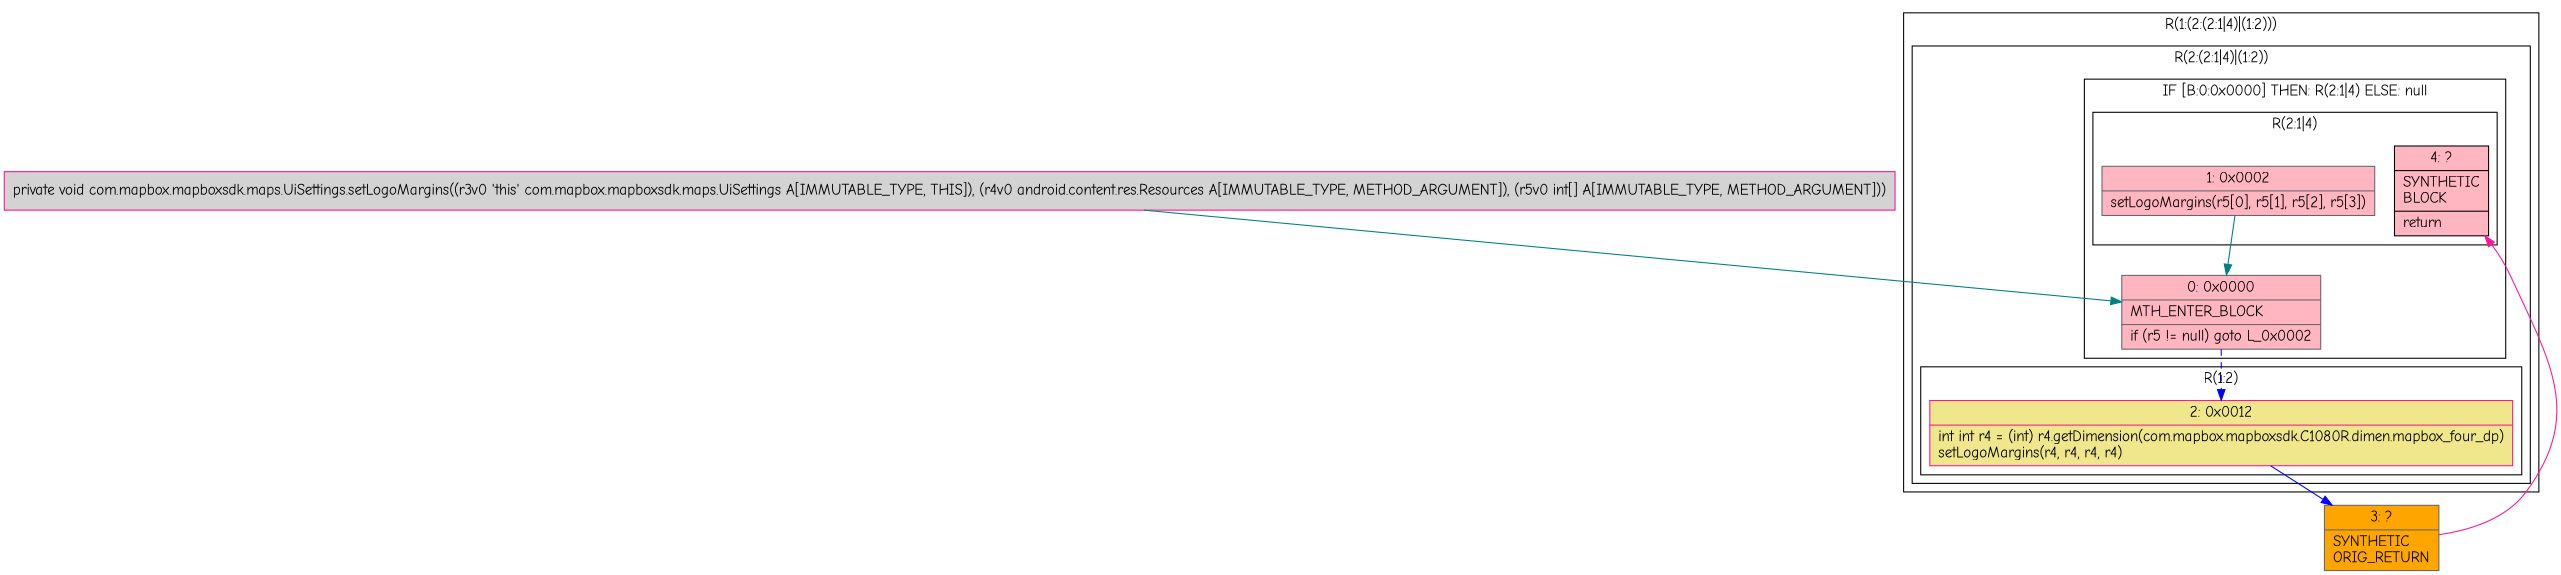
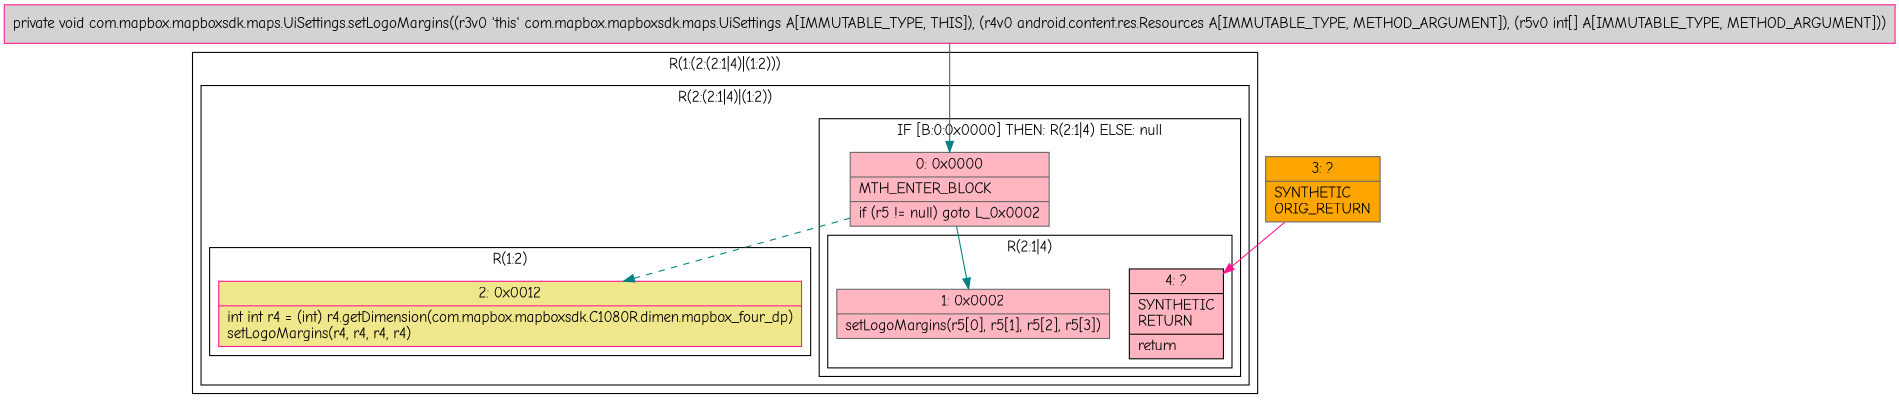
node "4: ?": text "BLOCK" -> "RETURN"
edge "1: 0x0002" -> "0: 0x0000": reversed
edge "0: 0x0000" -> "2: 0x0012": color blue -> teal
edge "2: 0x0012" -> "3: ?": removed
